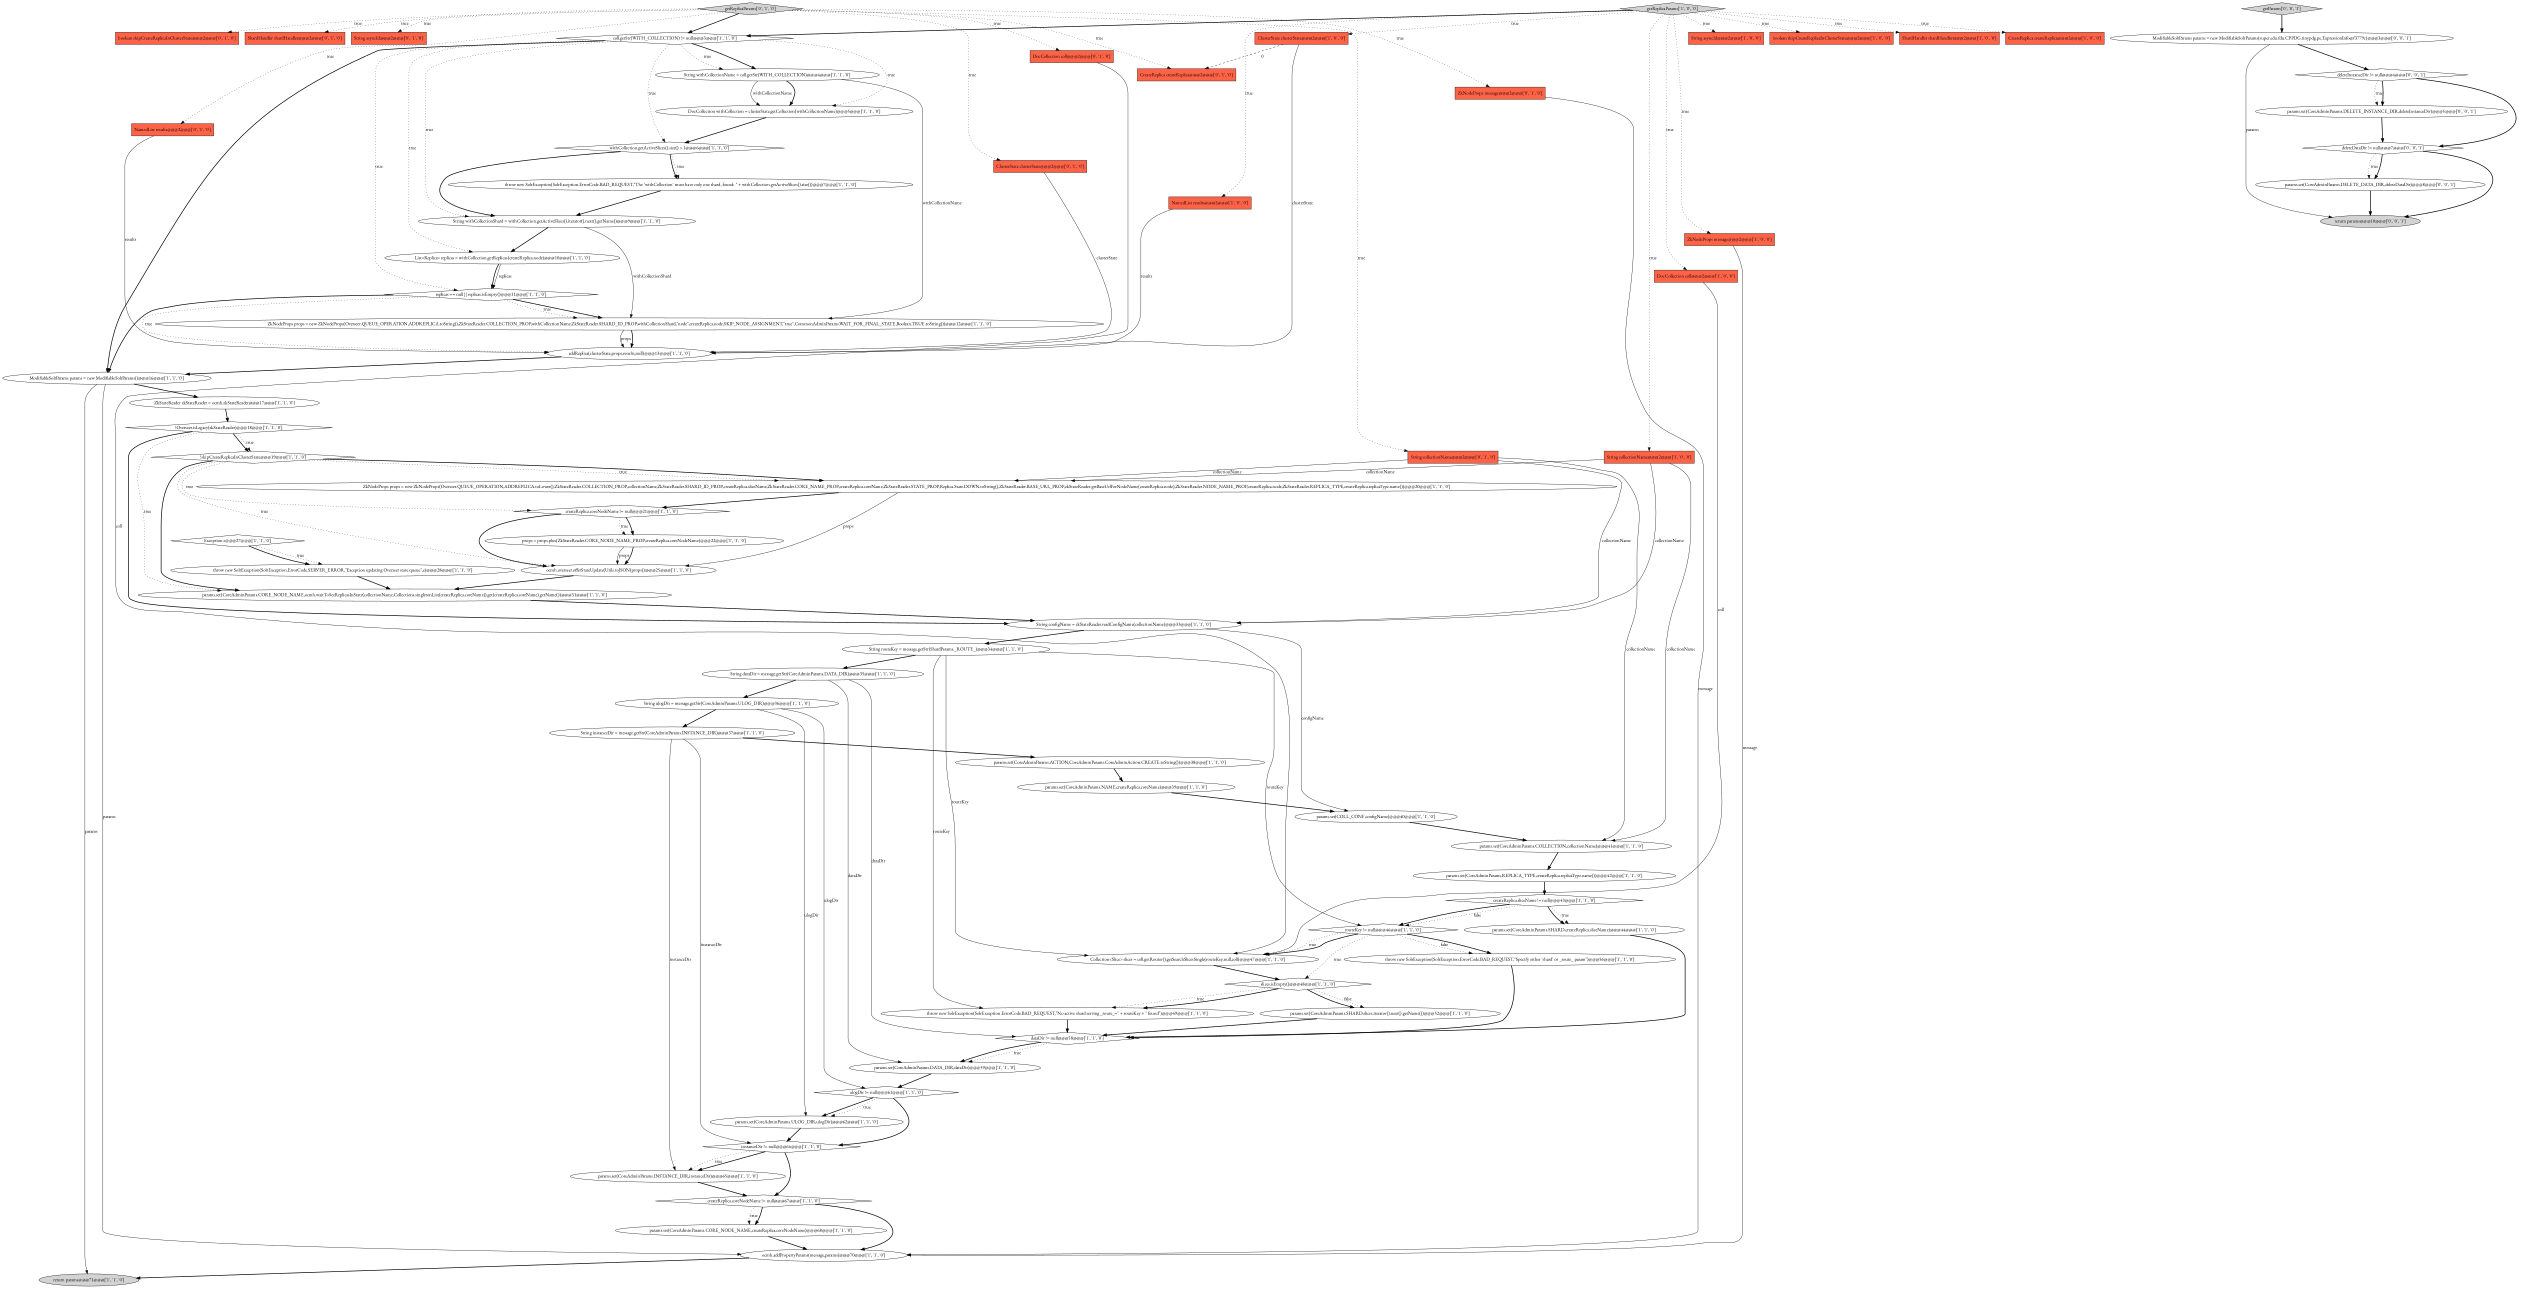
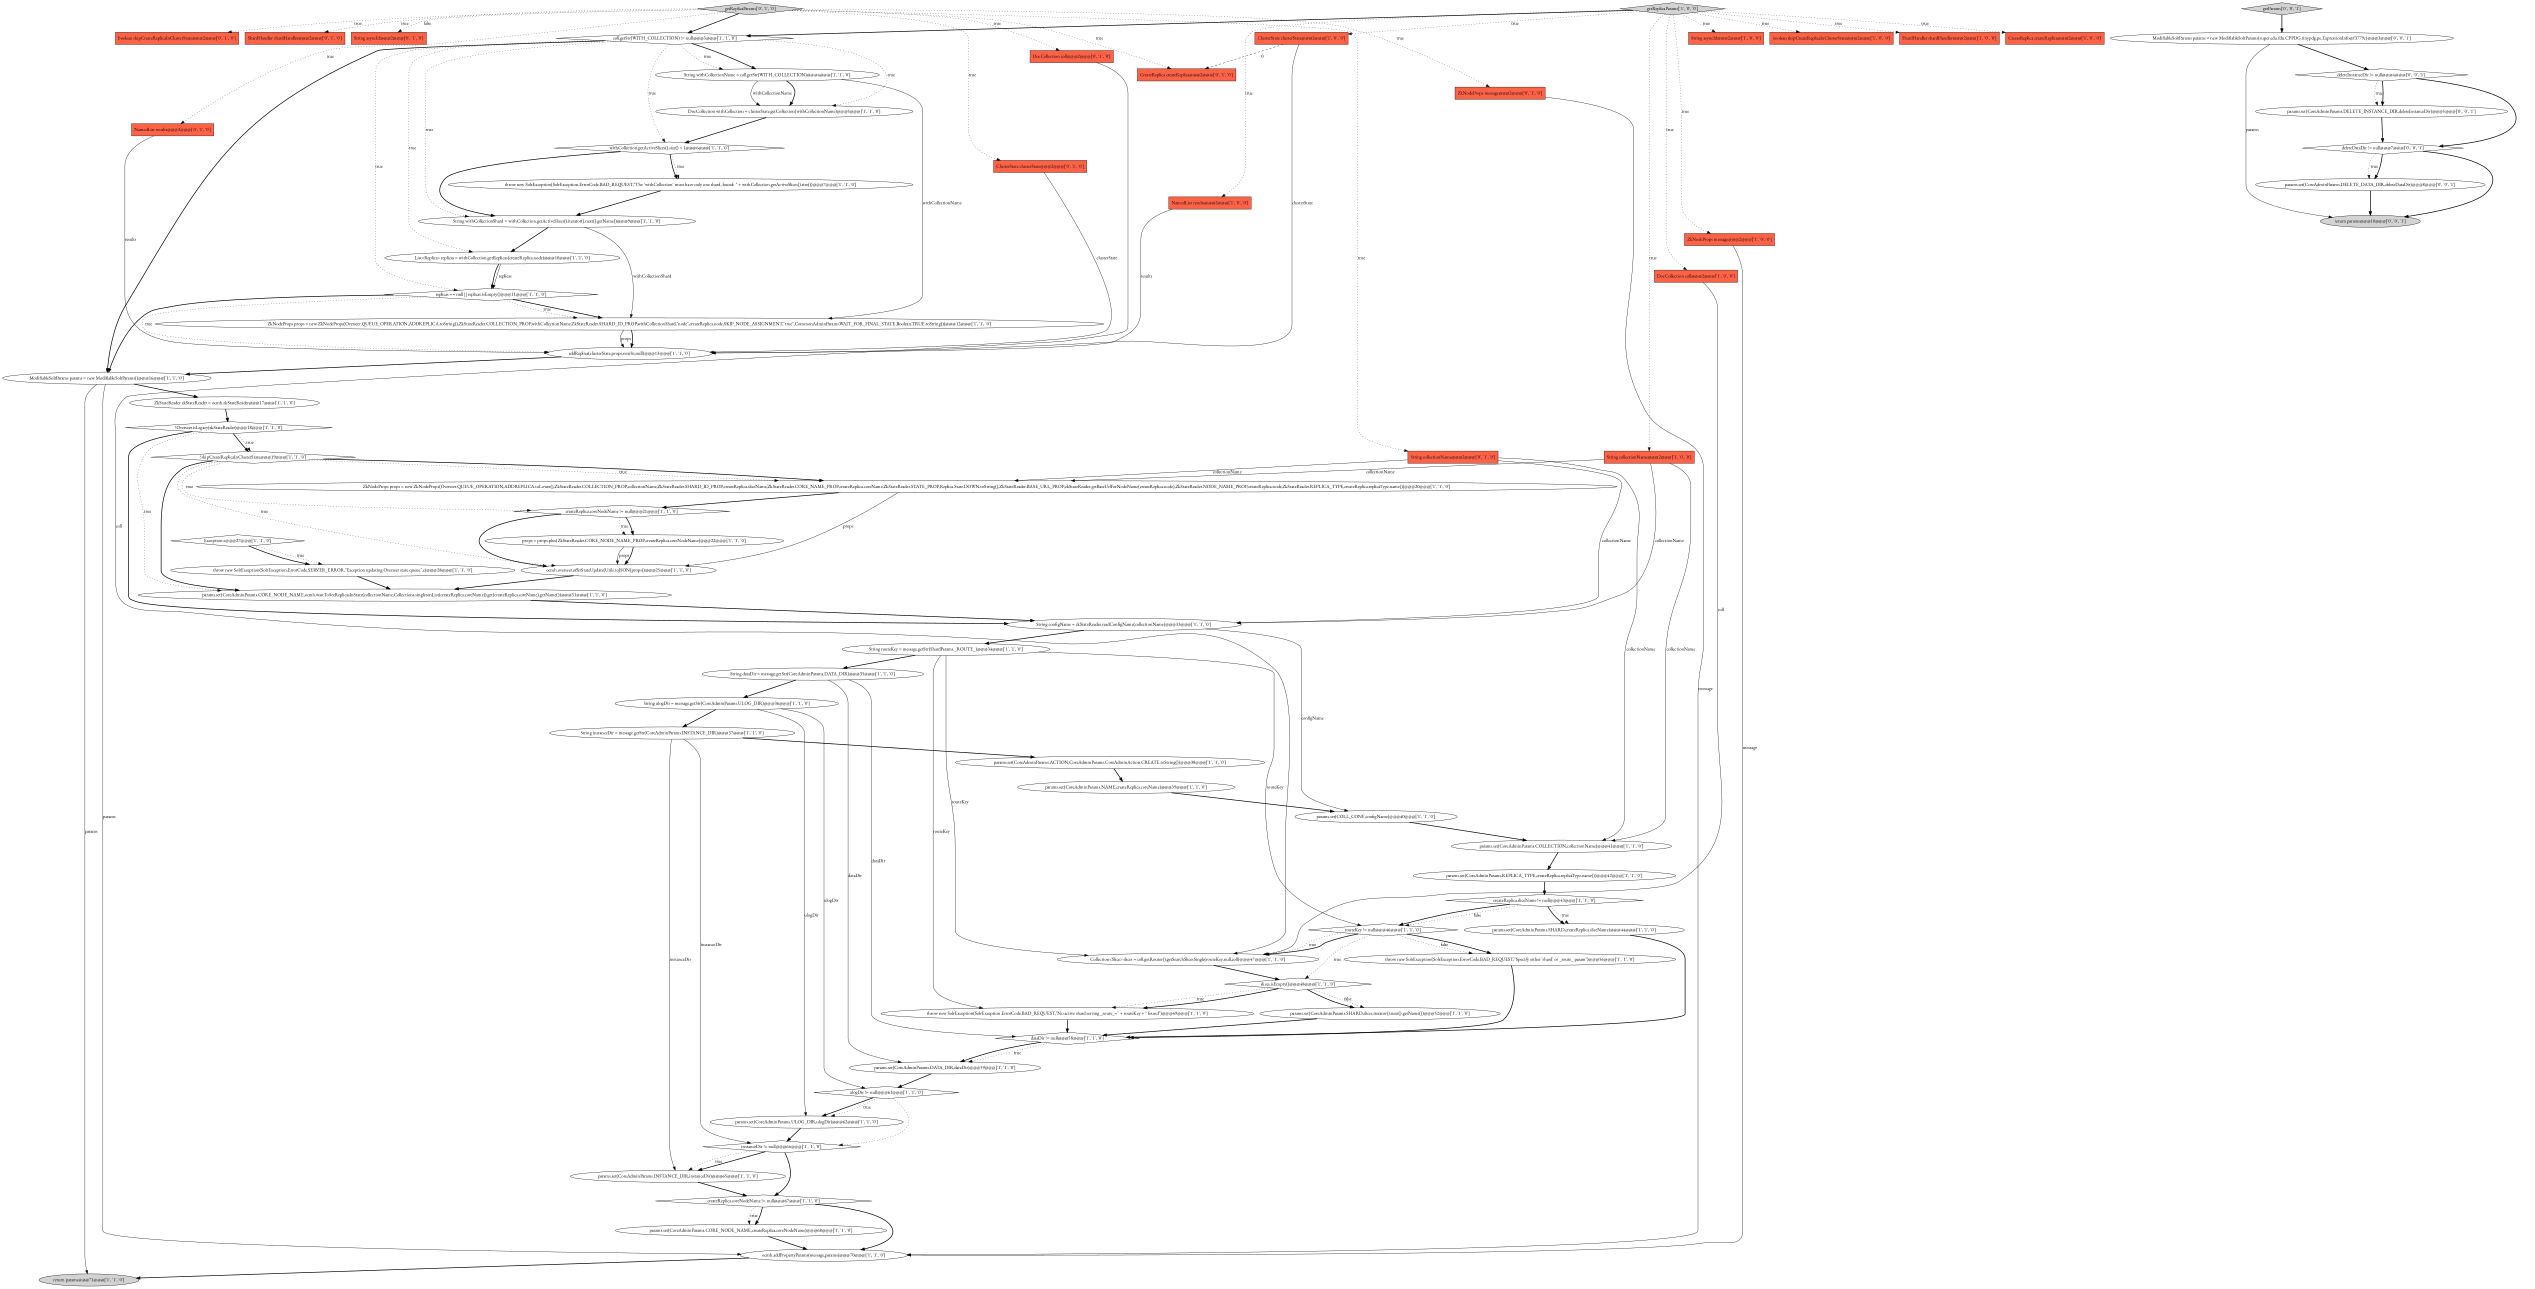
edge "getReplicaParams['0', '1', '0']" -> "String asyncId@@@2@@@['0', '1', '0']": label "true" -> "false"
edge "ulogDir != null@@@61@@@['1', '1', '0']" -> "instanceDir != null@@@64@@@['1', '1', '0']": style bold -> dotted
